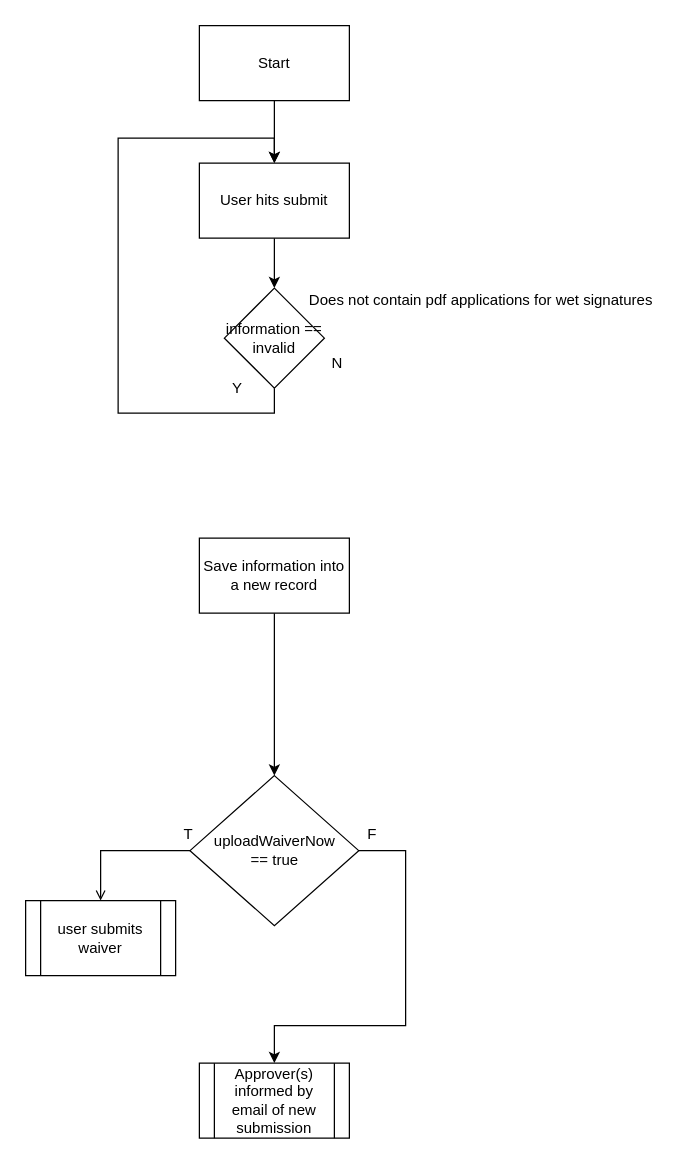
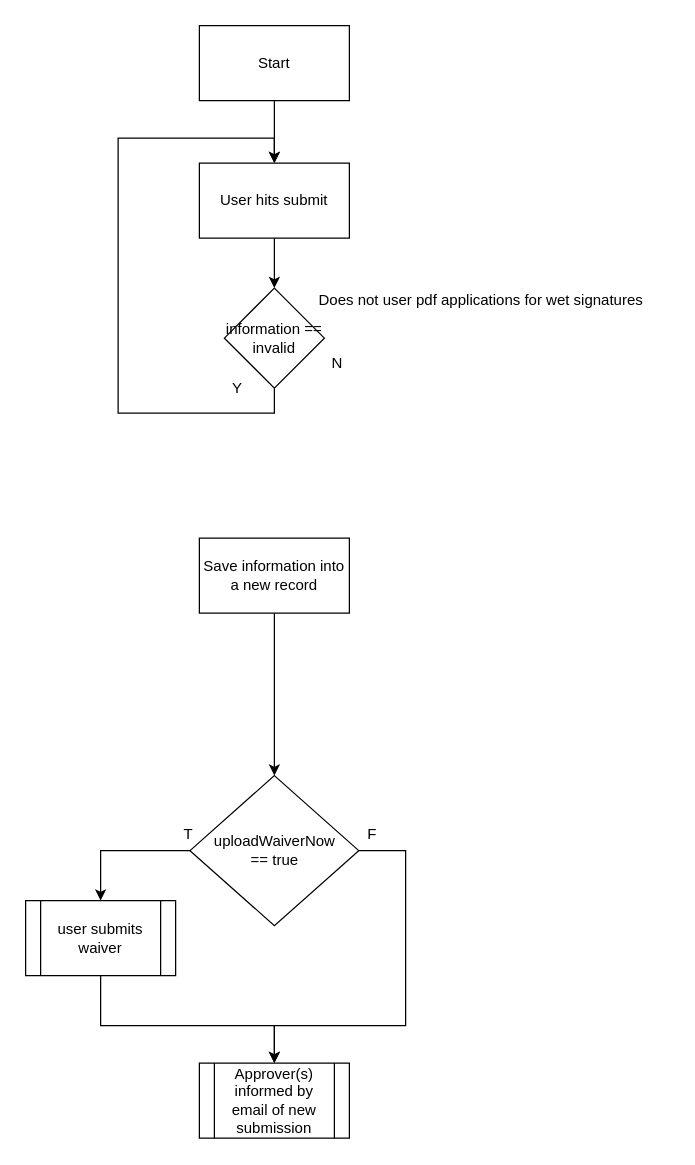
node "Does not contain pdf applications for wet signatures": label "Does not contain pdf applications for wet signatures" -> "Does not user pdf applications for wet signatures"
edge "uploadWaiverNow == true" -> "user submits waiver": arrowhead open -> classic
edge "user submits waiver" -> "Approver(s) informed by email of new submission": added
